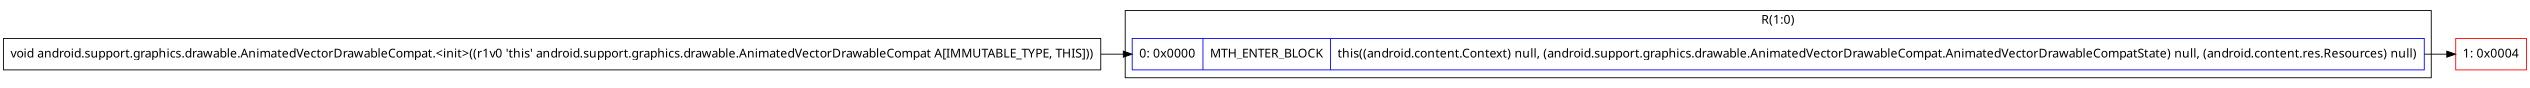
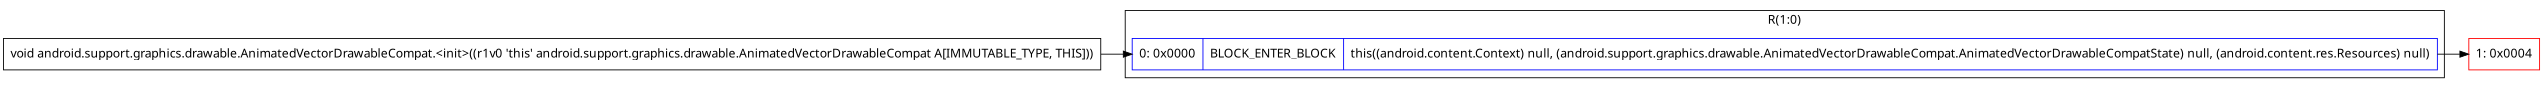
node "0: 0x0000": text "MTH_ENTER_BLOCK" -> "BLOCK_ENTER_BLOCK"
